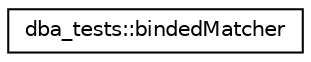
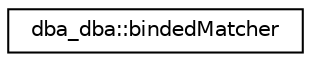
node "dba_tests::bindedMatcher": label "dba_tests::bindedMatcher" -> "dba_dba::bindedMatcher"
